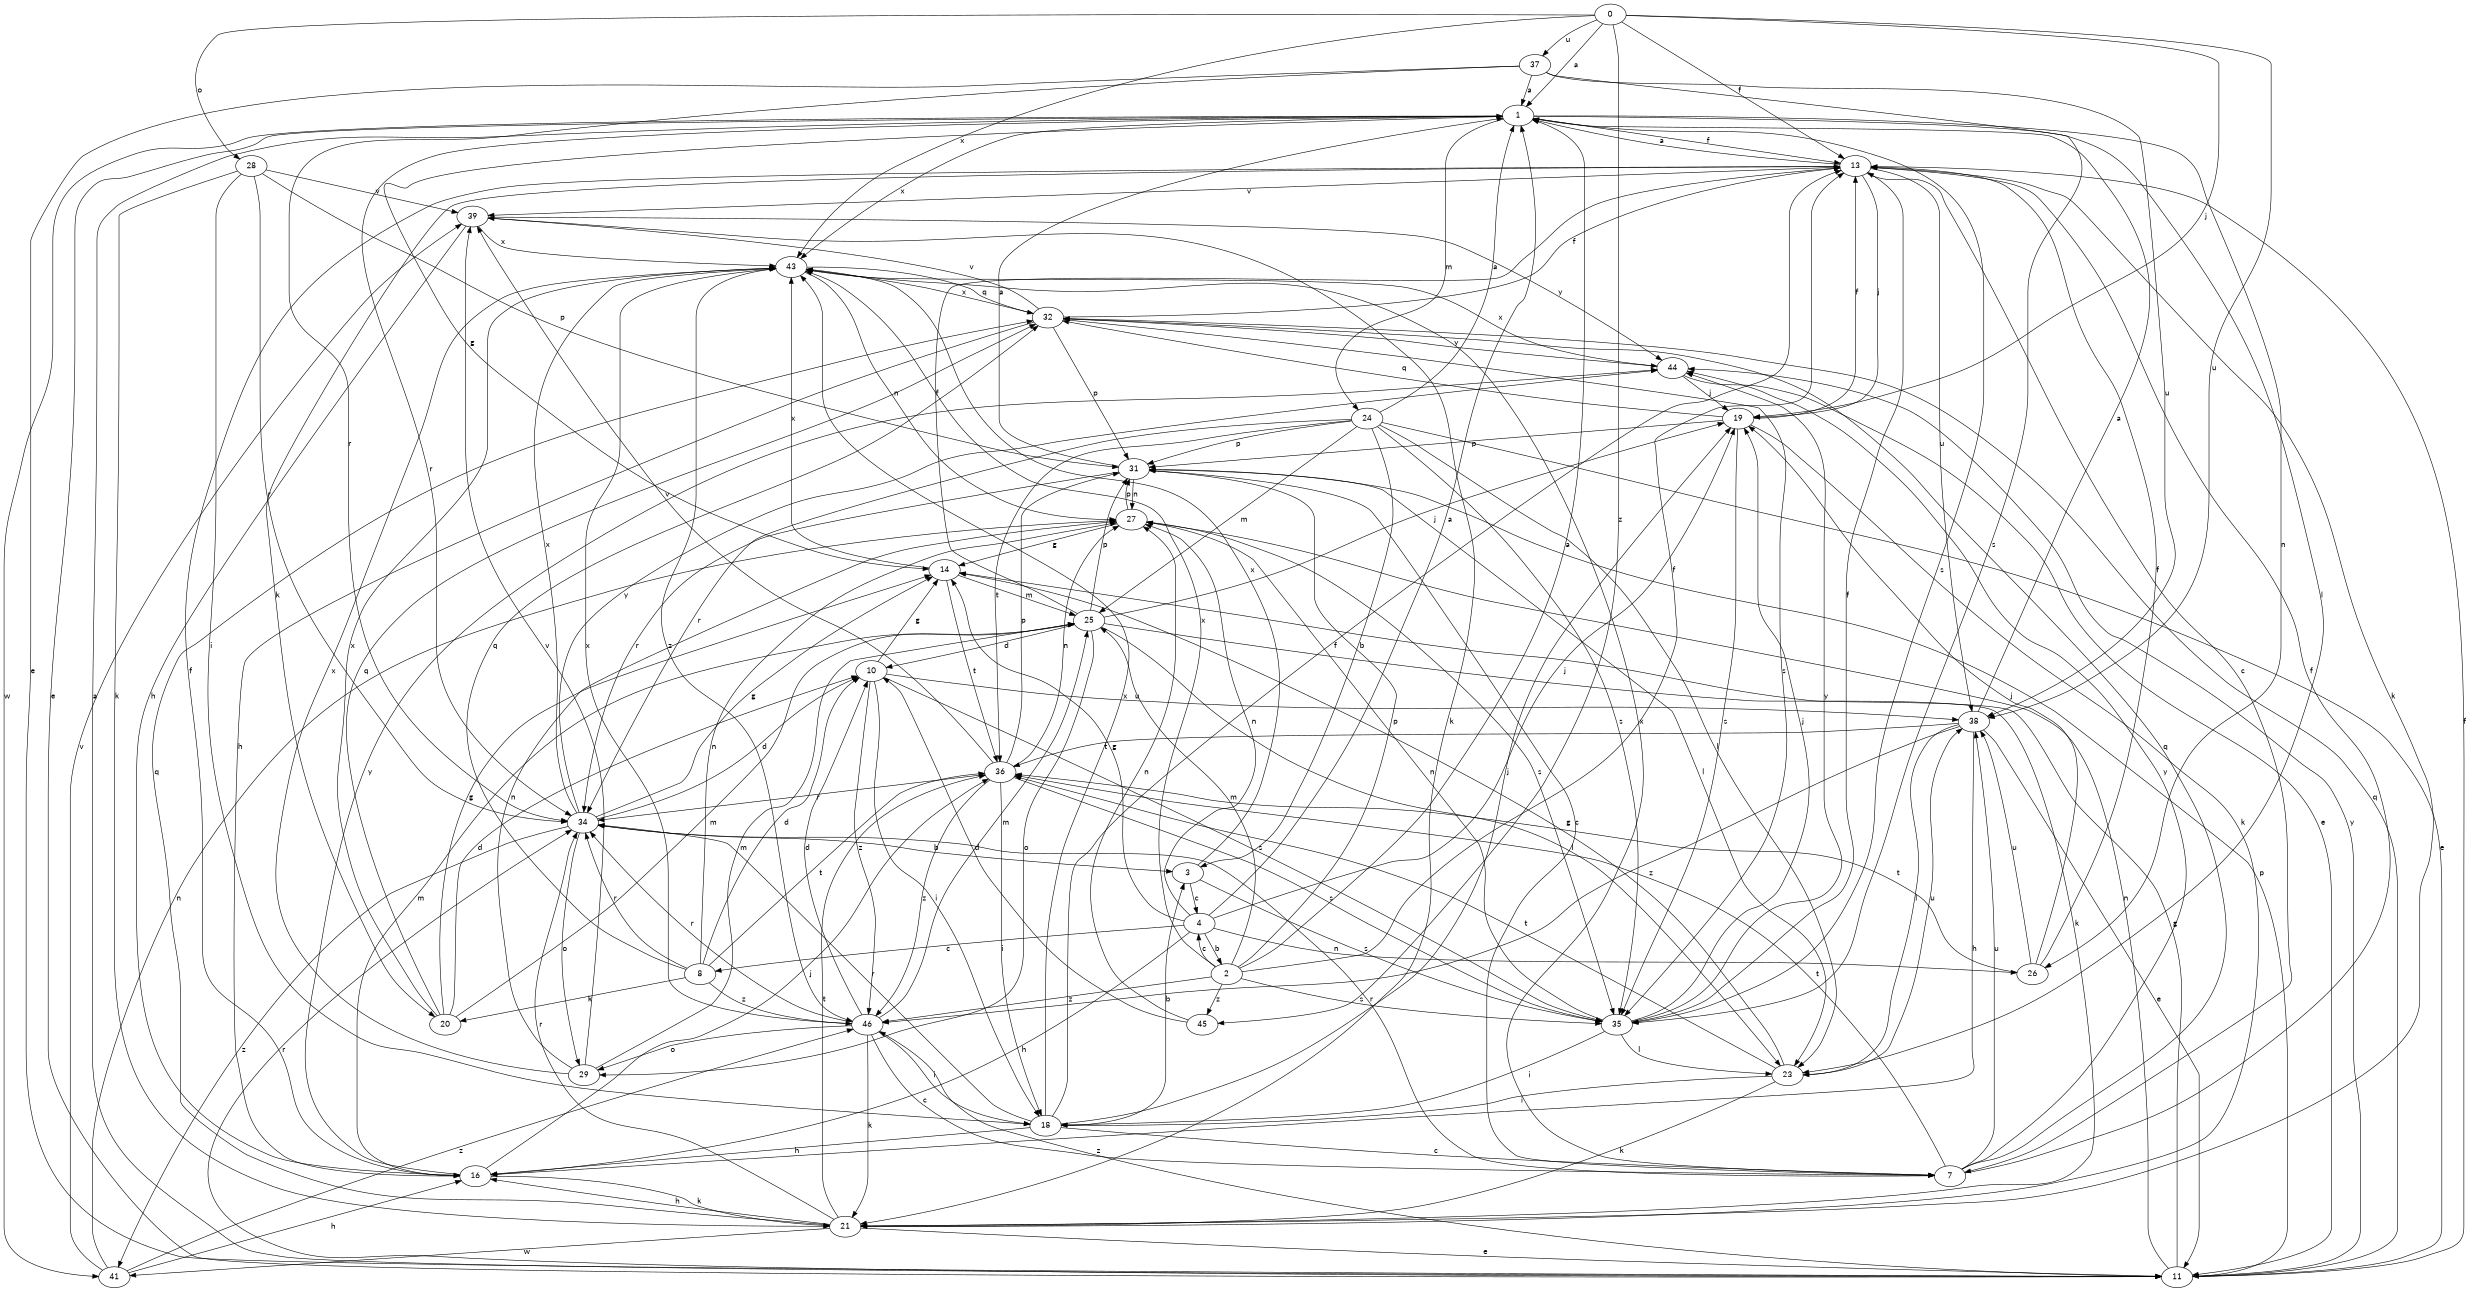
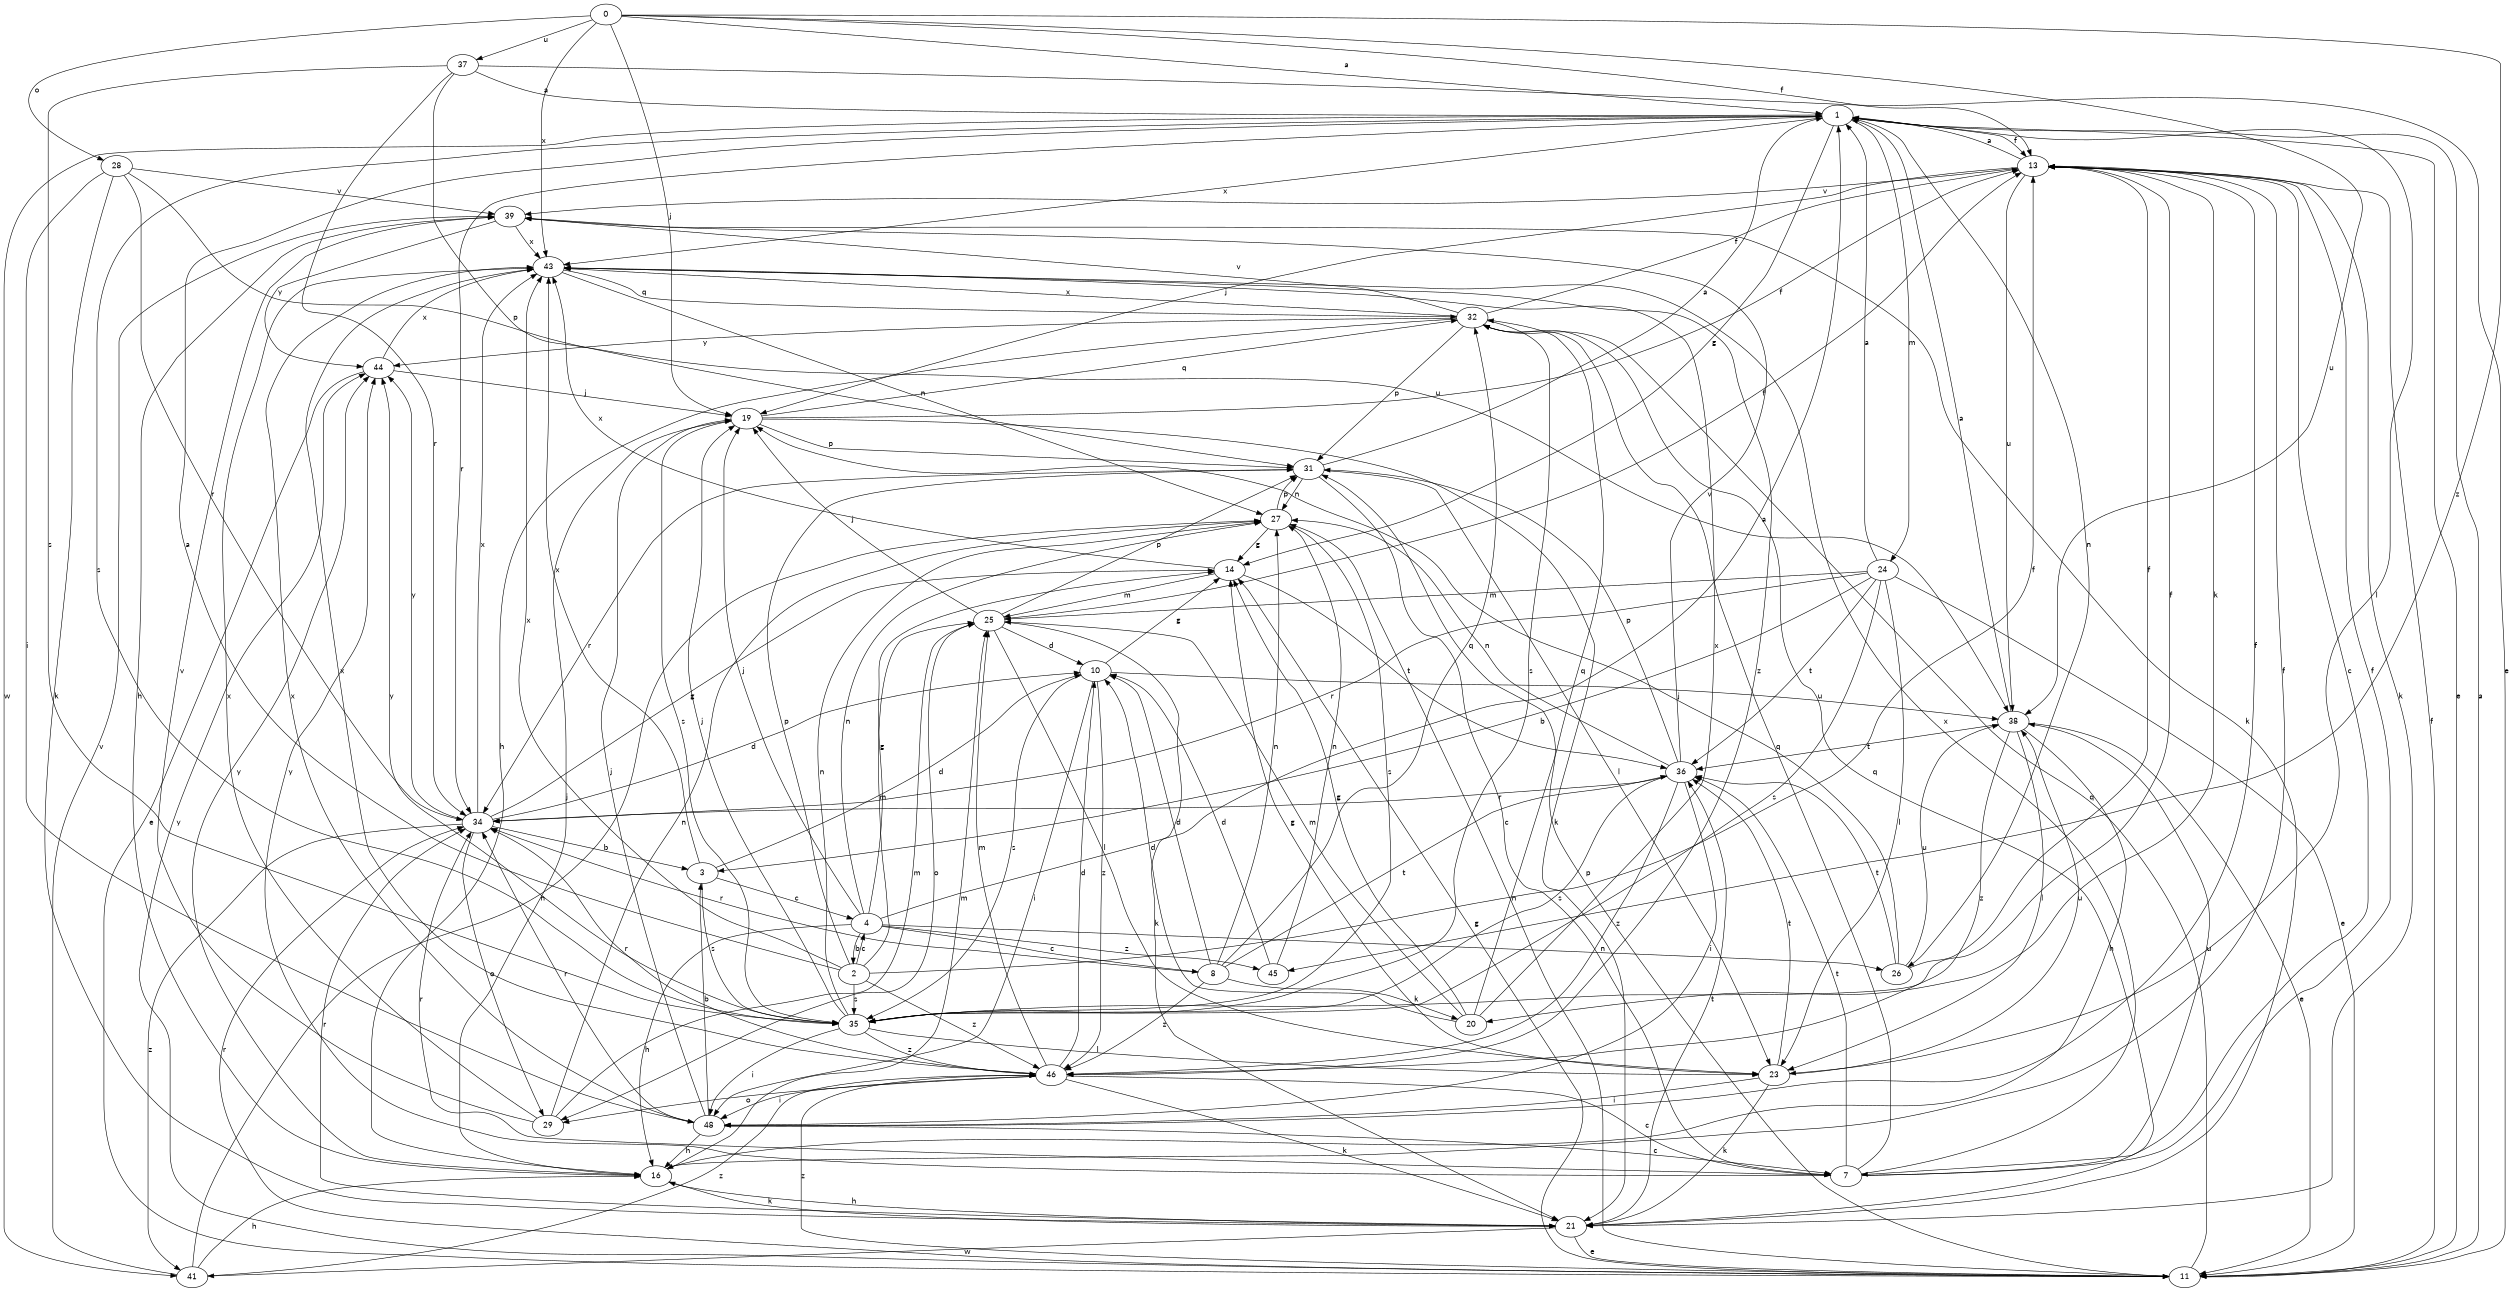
edge "24" -> "31": removed, label "p"
edge "3" -> "10": added, label "d"
edge "16" -> "36": now "16" -> "19"
edge "2" -> "45": now "4" -> "45"
edge "35" -> "46": added, label "z"
node "18": label "18" -> "48"
